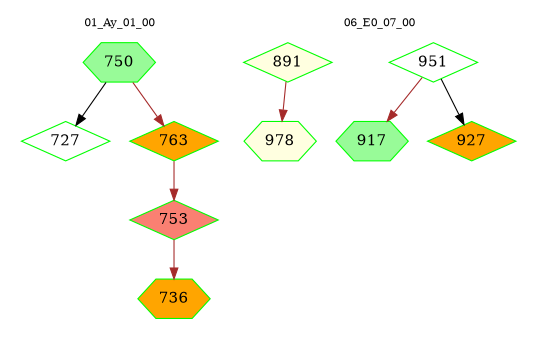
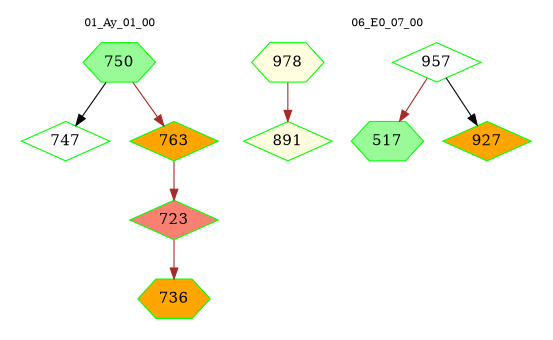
node "951": label "951" -> "957"
edge "891" -> "978": reversed
node "727": label "727" -> "747"
node "917": label "917" -> "517"
node "753": label "753" -> "723"
